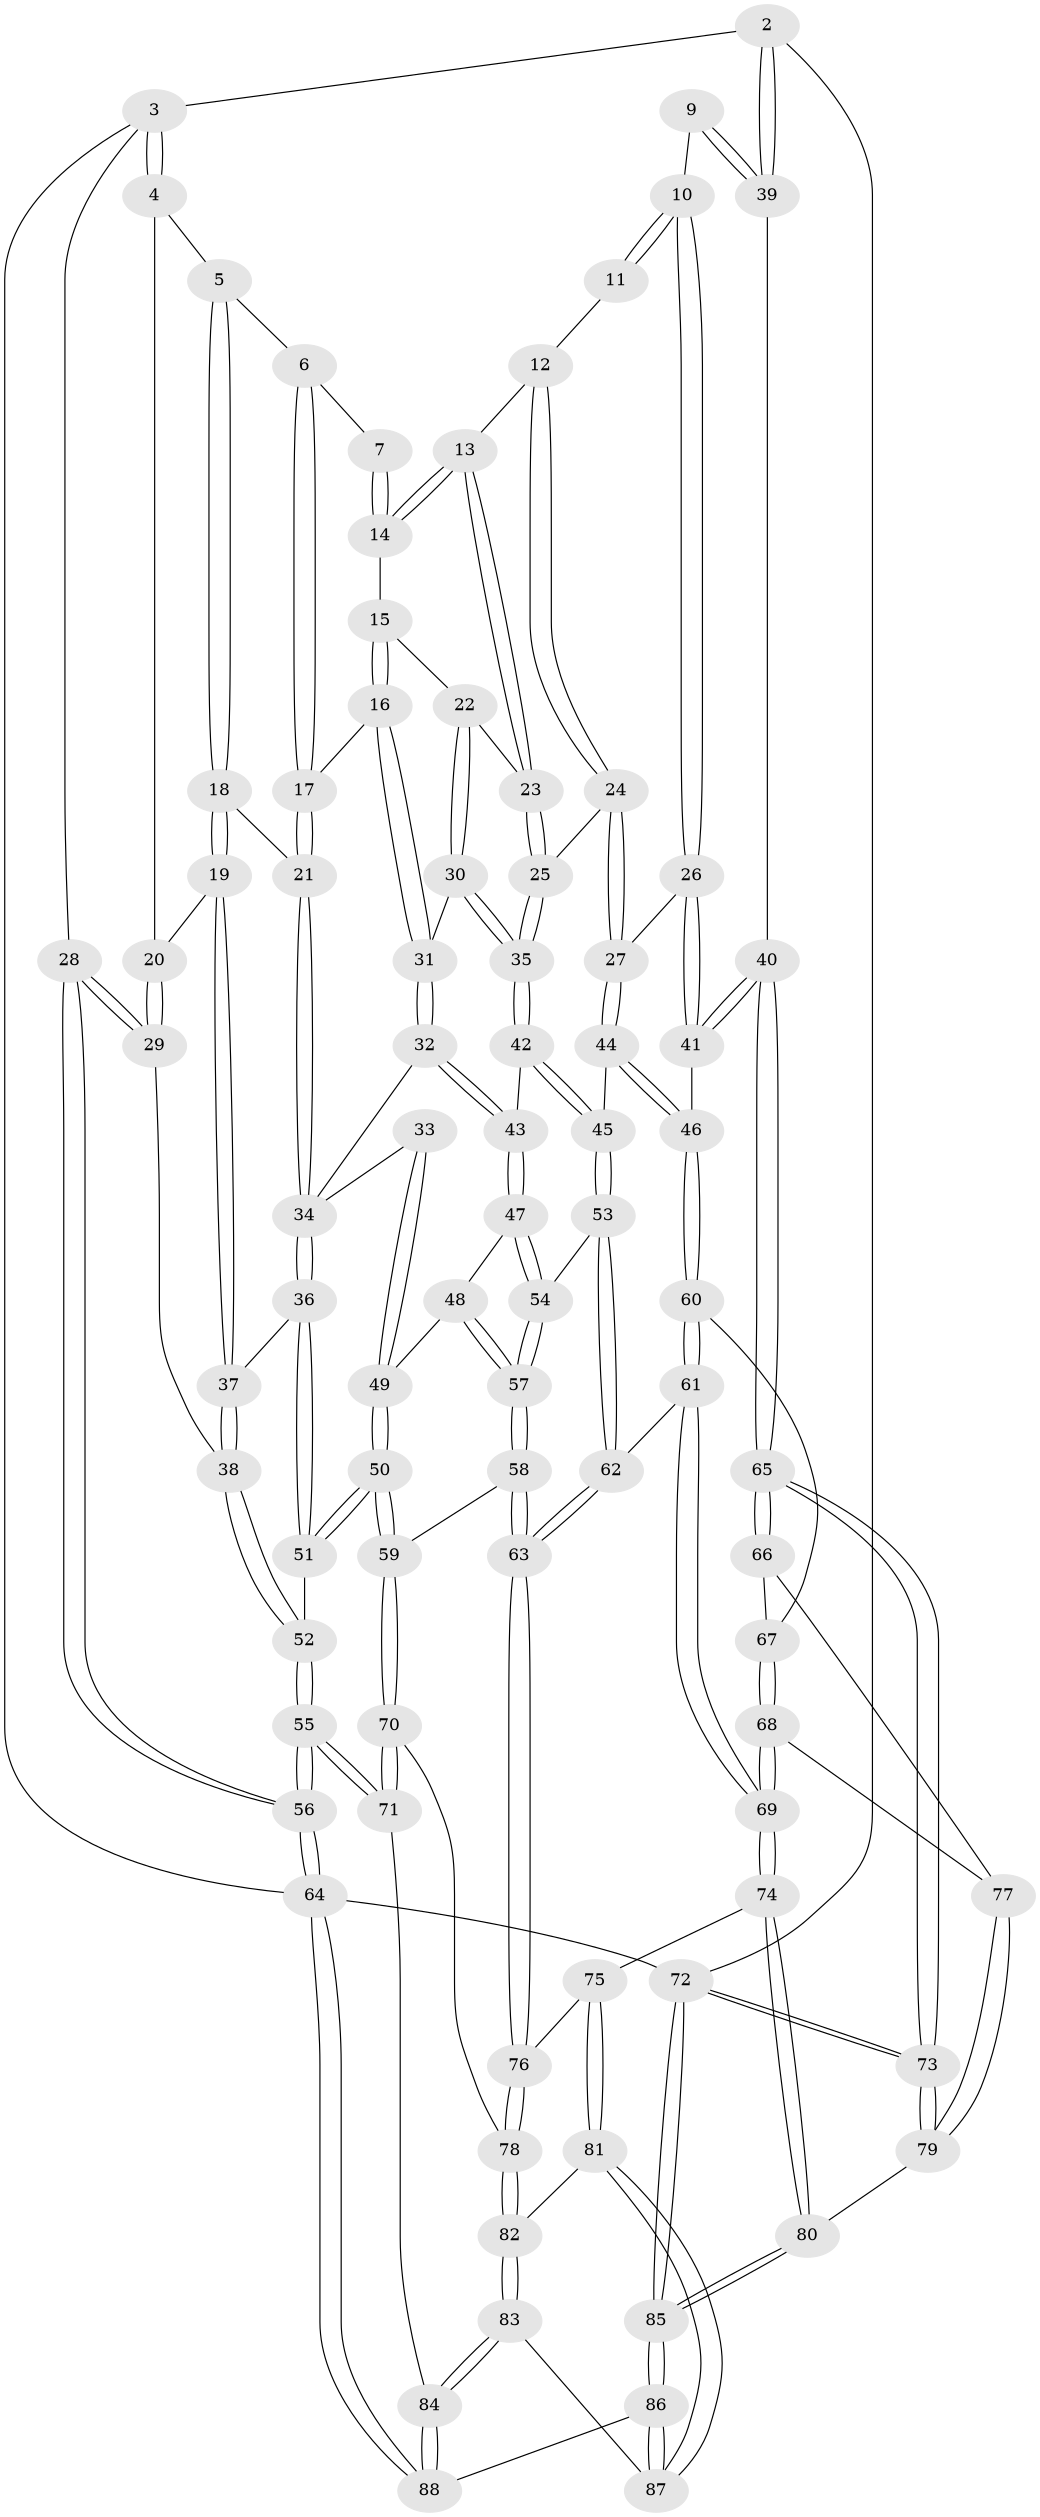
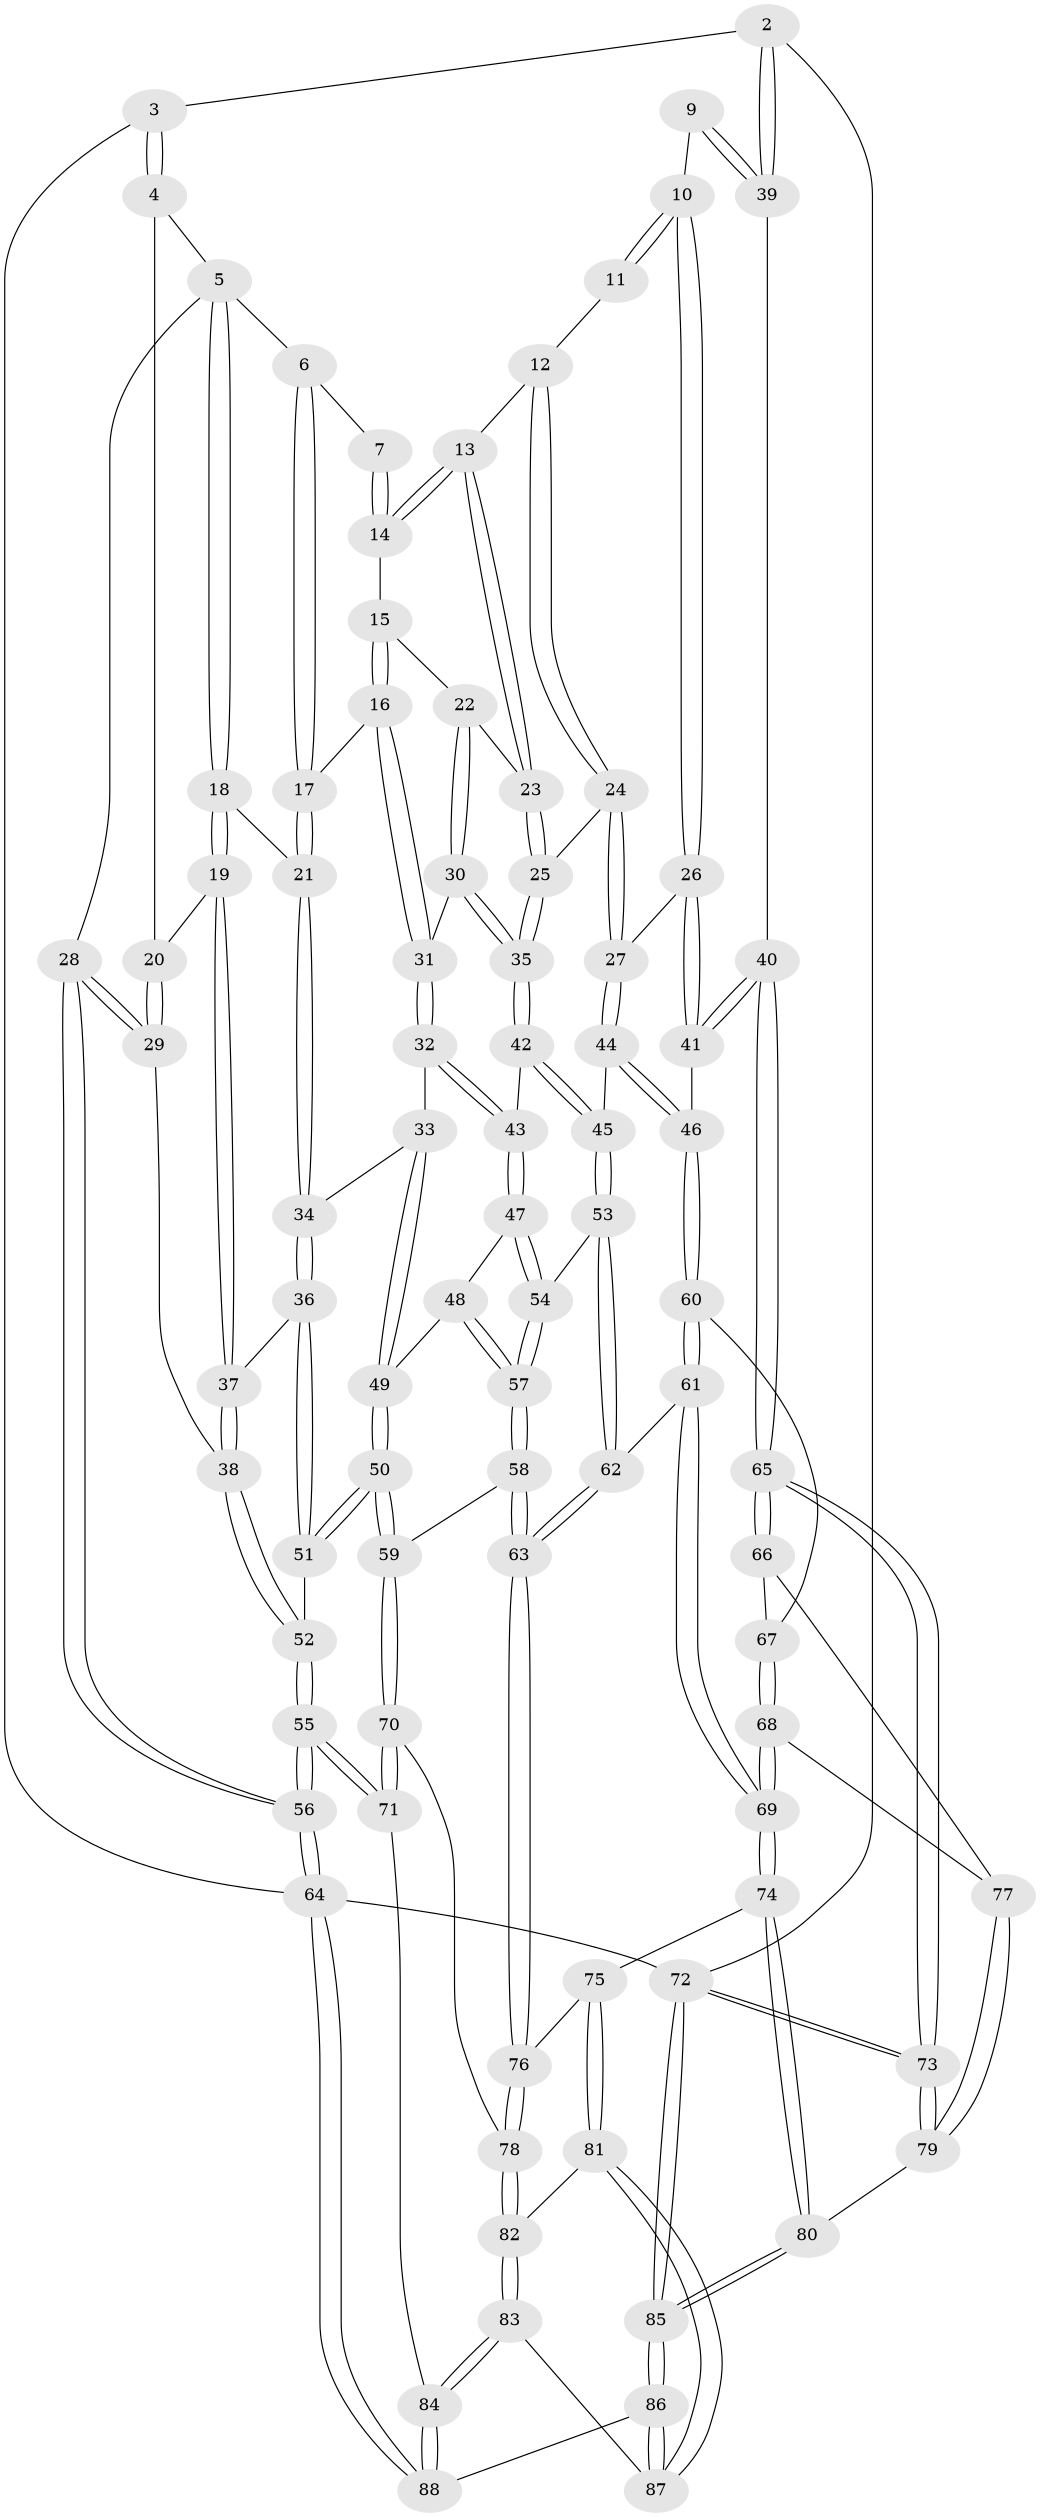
edge "3" -- "28": now "5" -- "28"
edge "32" -- "34": now "32" -- "33"
